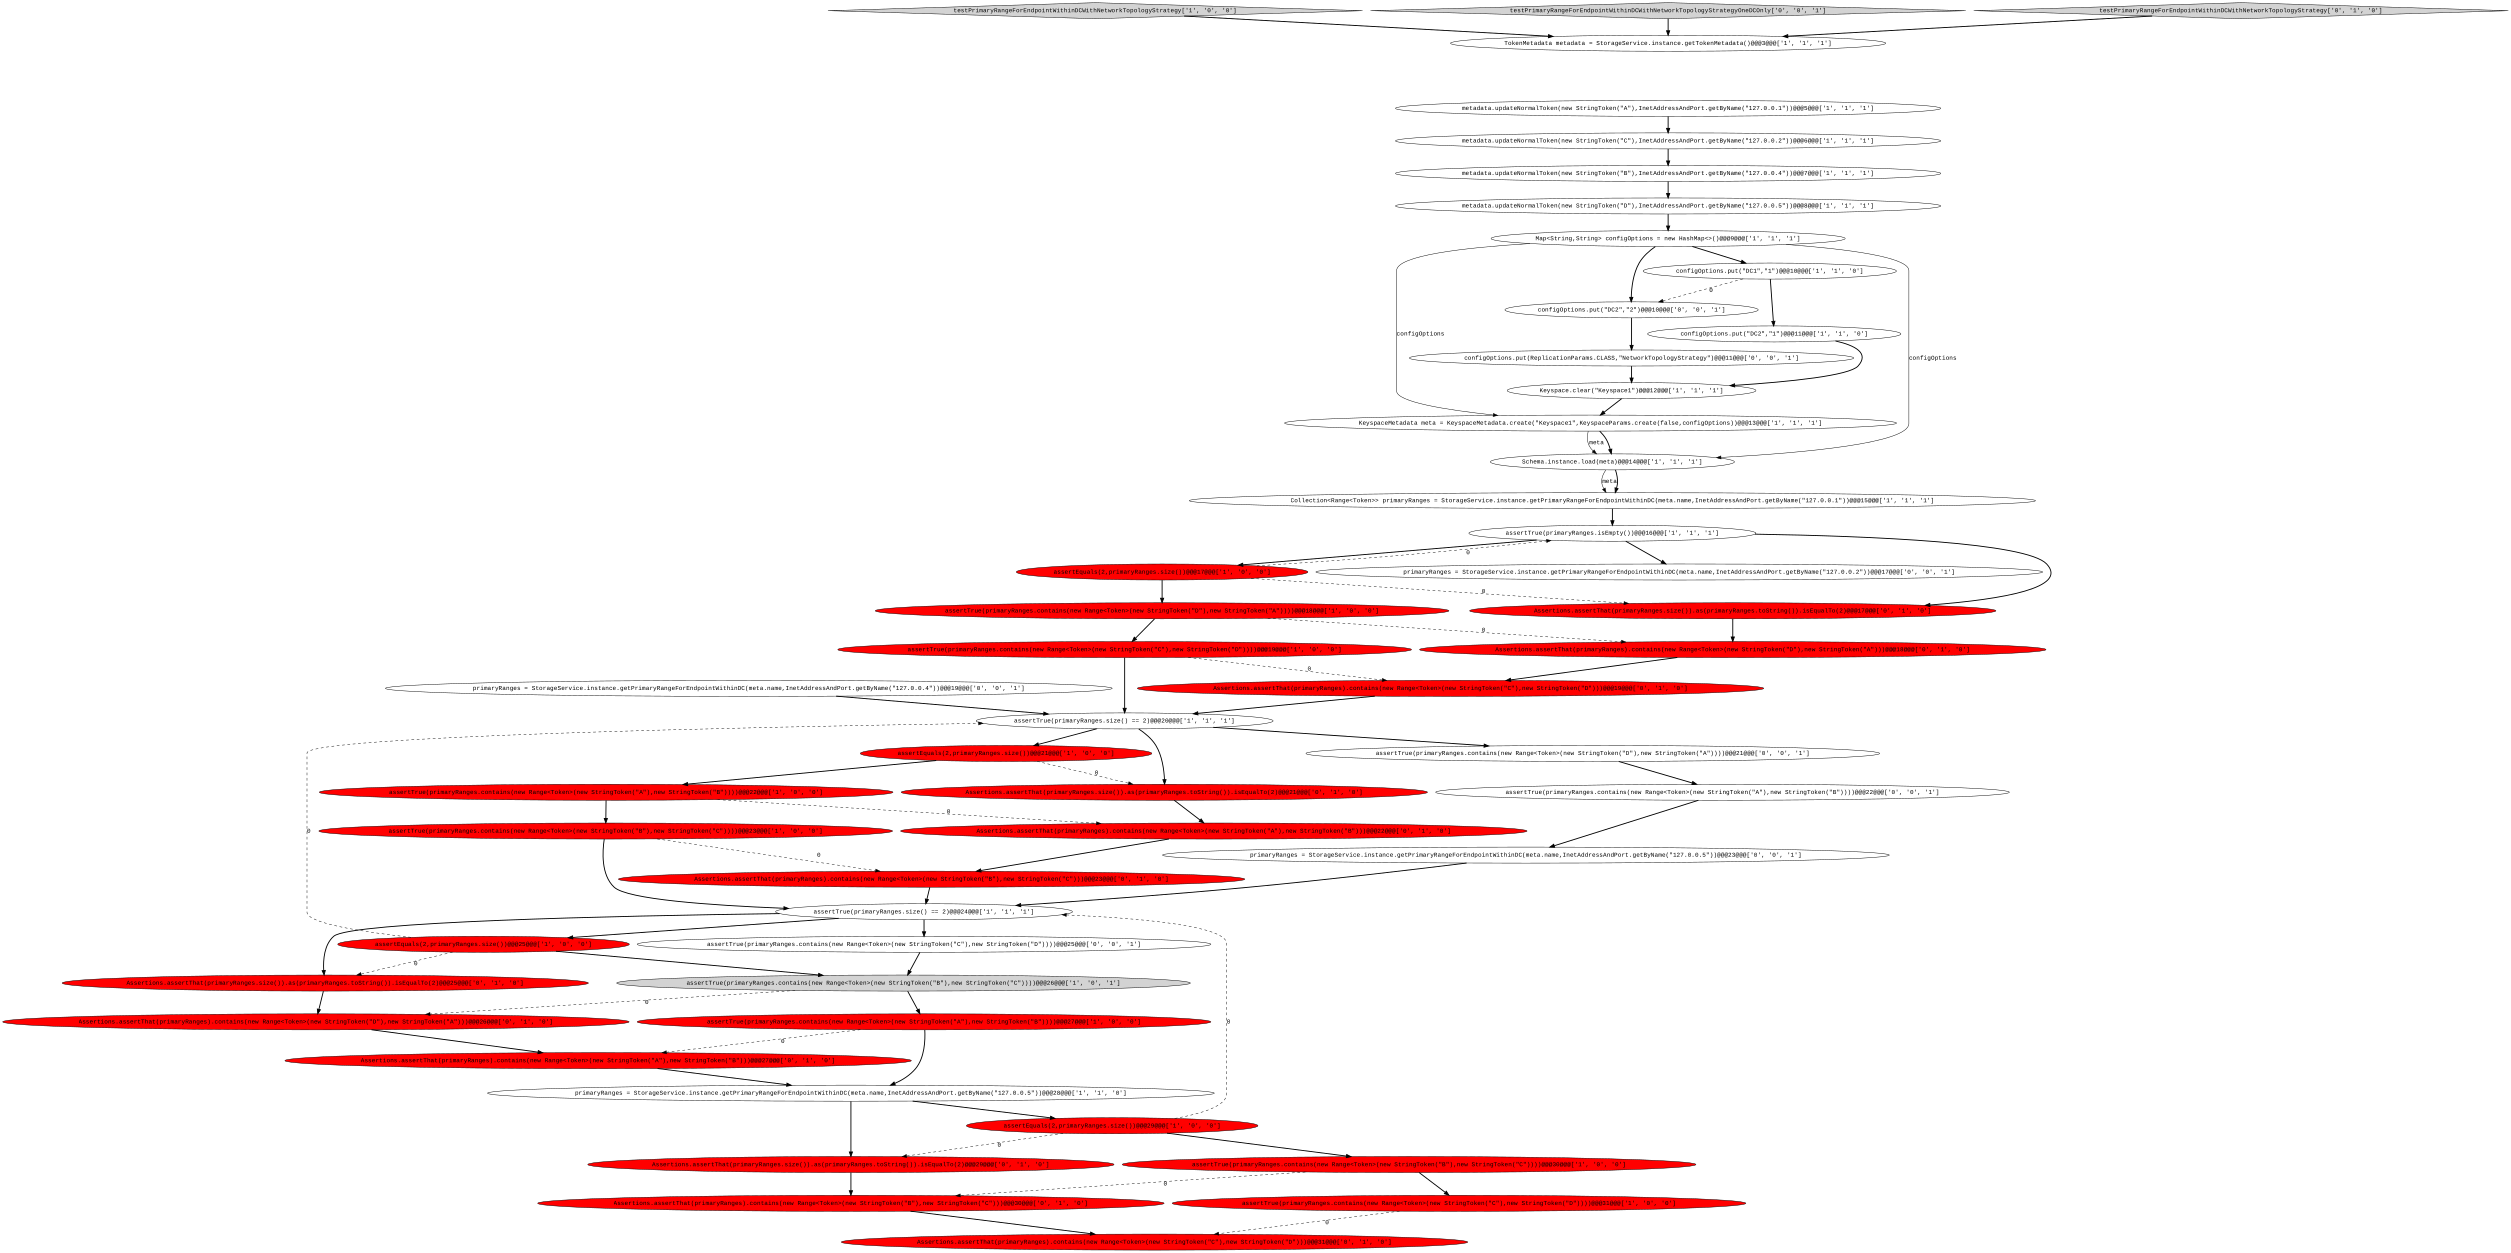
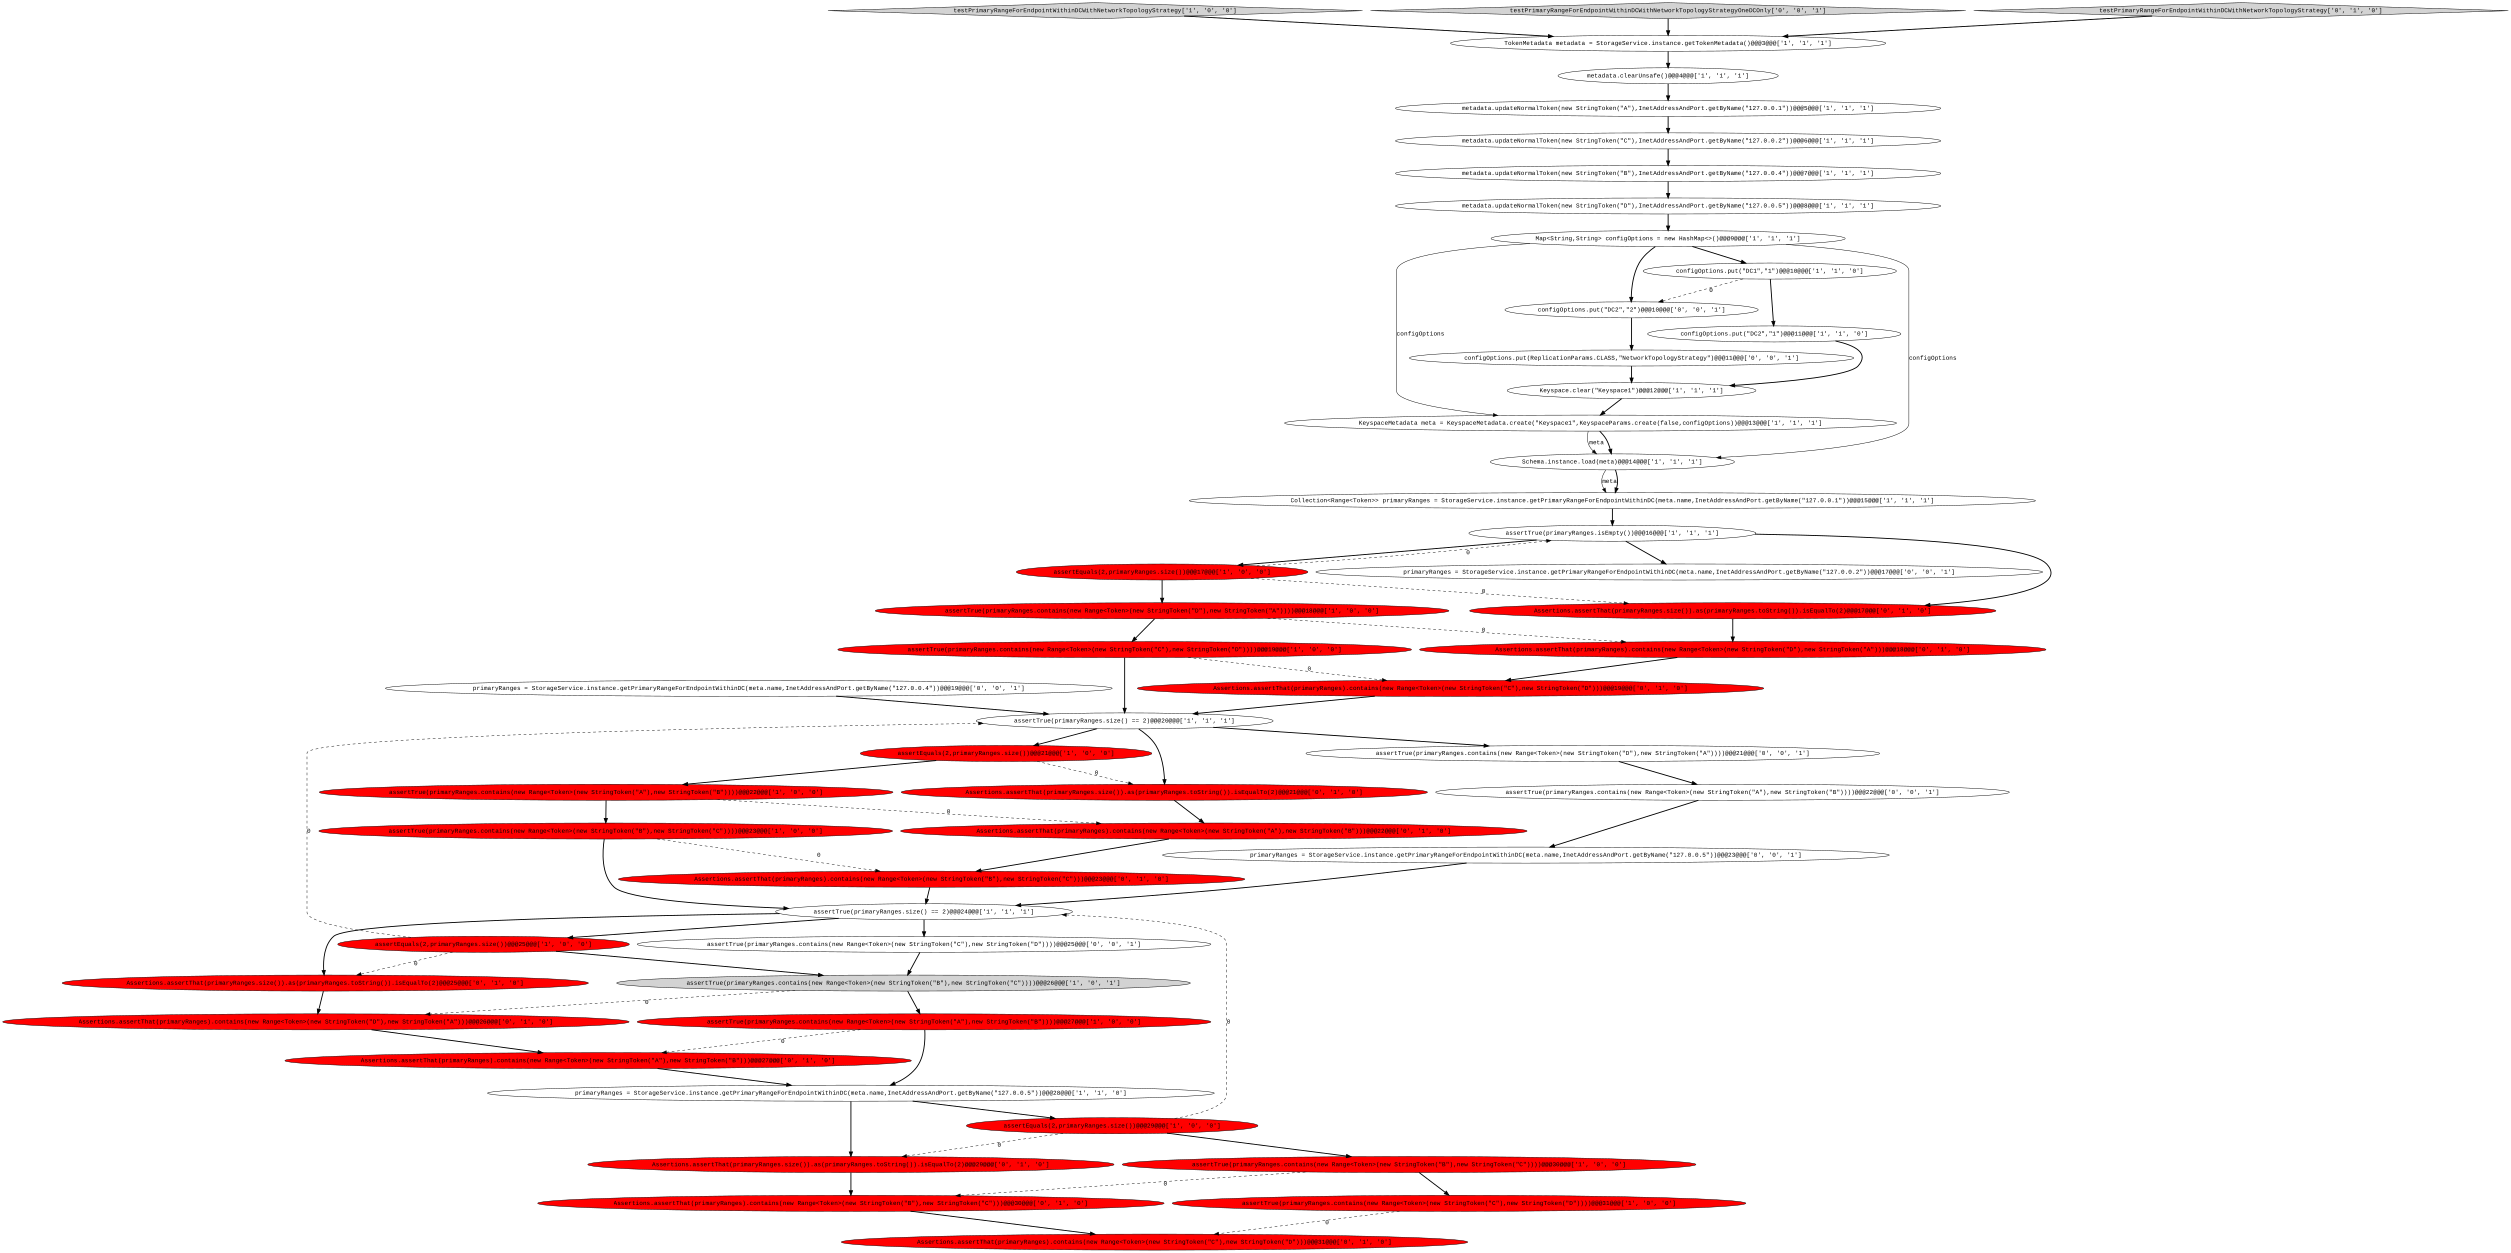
node "metadata.clearUnsafe()@@@4@@@['1', '1', '1']": added
